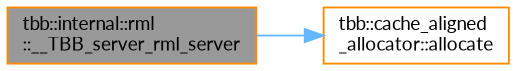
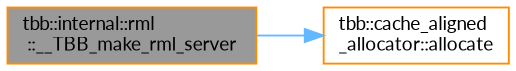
node "tbb::internal::rml ::__TBB_server_rml_server": label "tbb::internal::rml ::__TBB_server_rml_server" -> "tbb::internal::rml ::__TBB_make_rml_server"
